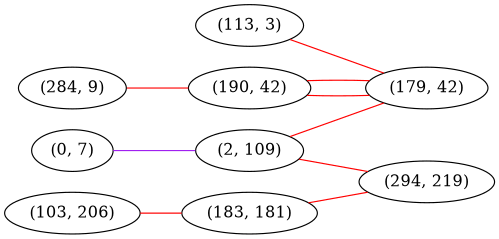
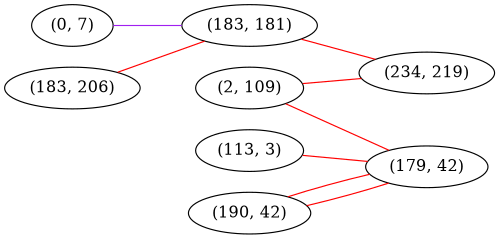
node "(284, 9)": removed
edge "(0, 7)" -- "(2, 109)": now "(0, 7)" -- "(183, 181)"
node "(294, 219)": label "(294, 219)" -> "(234, 219)"
node "(103, 206)": label "(103, 206)" -> "(183, 206)"
